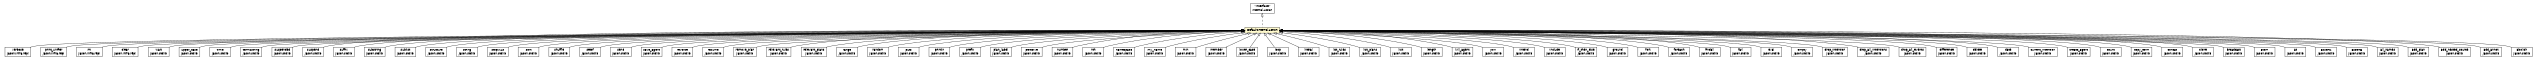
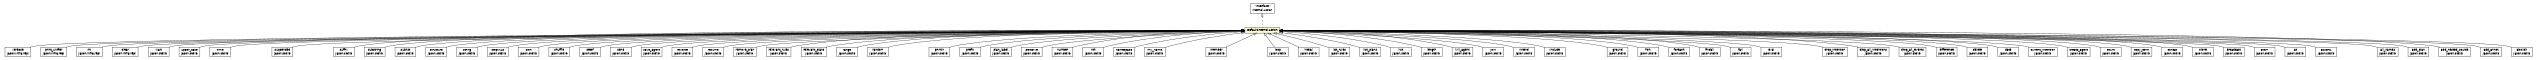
node "term2string": removed
node "suspend": removed
node "puts": removed
node "min": removed
node "lower_case": removed
node "if_then_else": removed
node "empty": removed
node "asserta": removed
